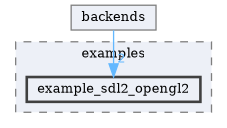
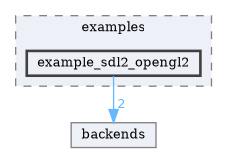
edge "backends" -> "example_sdl2_opengl2": reversed
